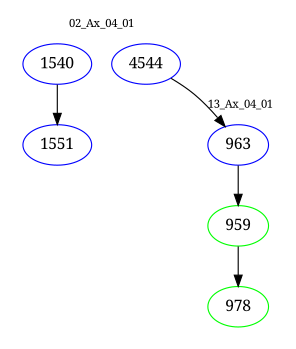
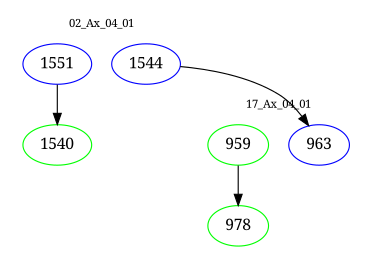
node "1540": color blue -> green
node "4544": label "4544" -> "1544"
edge "1540" -> "1551": reversed
cluster "13_Ax_04_01": label "13_Ax_04_01" -> "17_Ax_04_01"
edge "963" -> "959": removed
